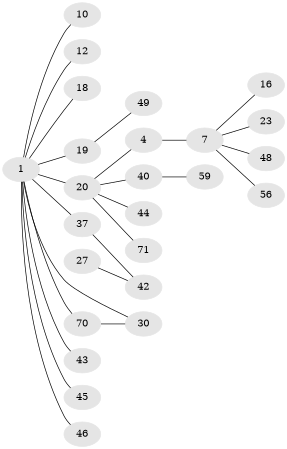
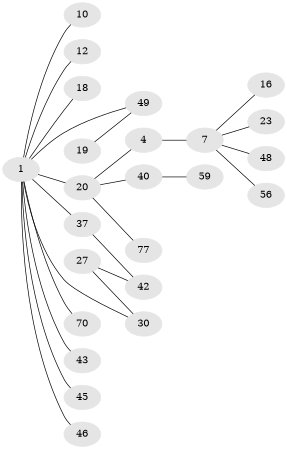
edge "19" -- "1": now "49" -- "1"
node "44": removed
node "71": label "71" -> "77"
edge "70" -- "30": now "27" -- "30"
